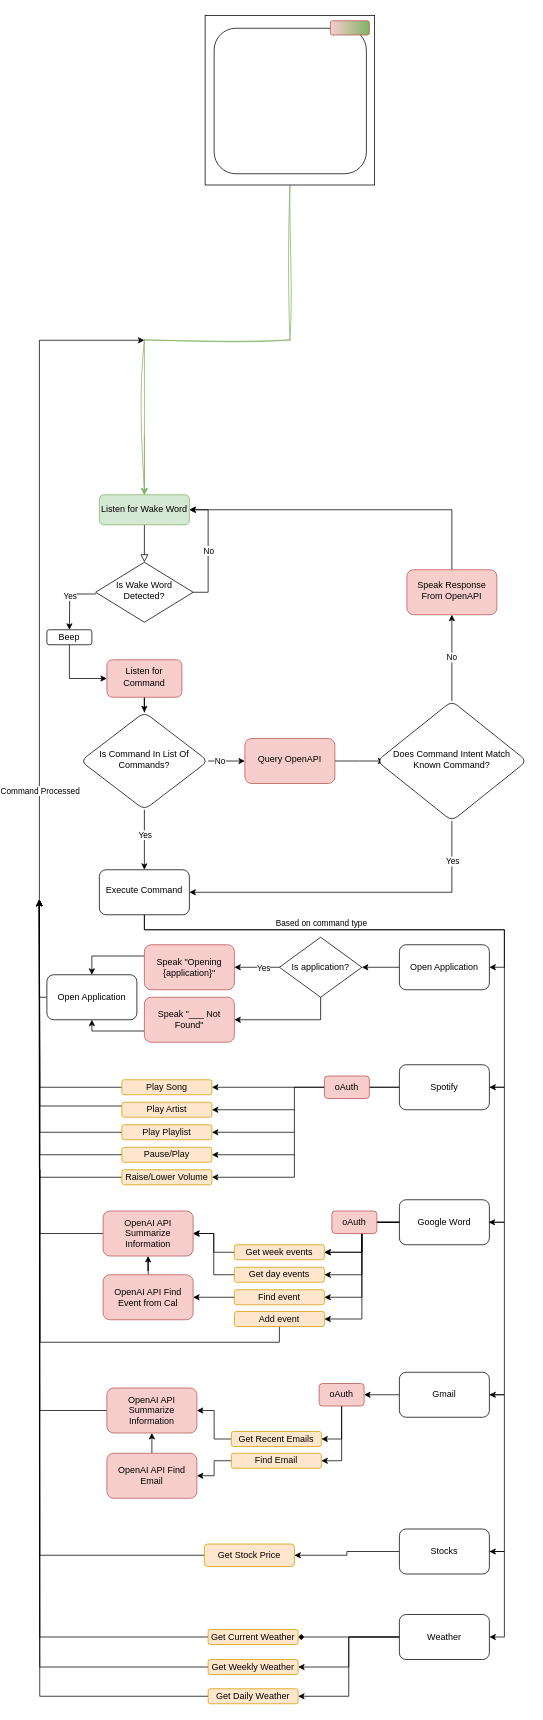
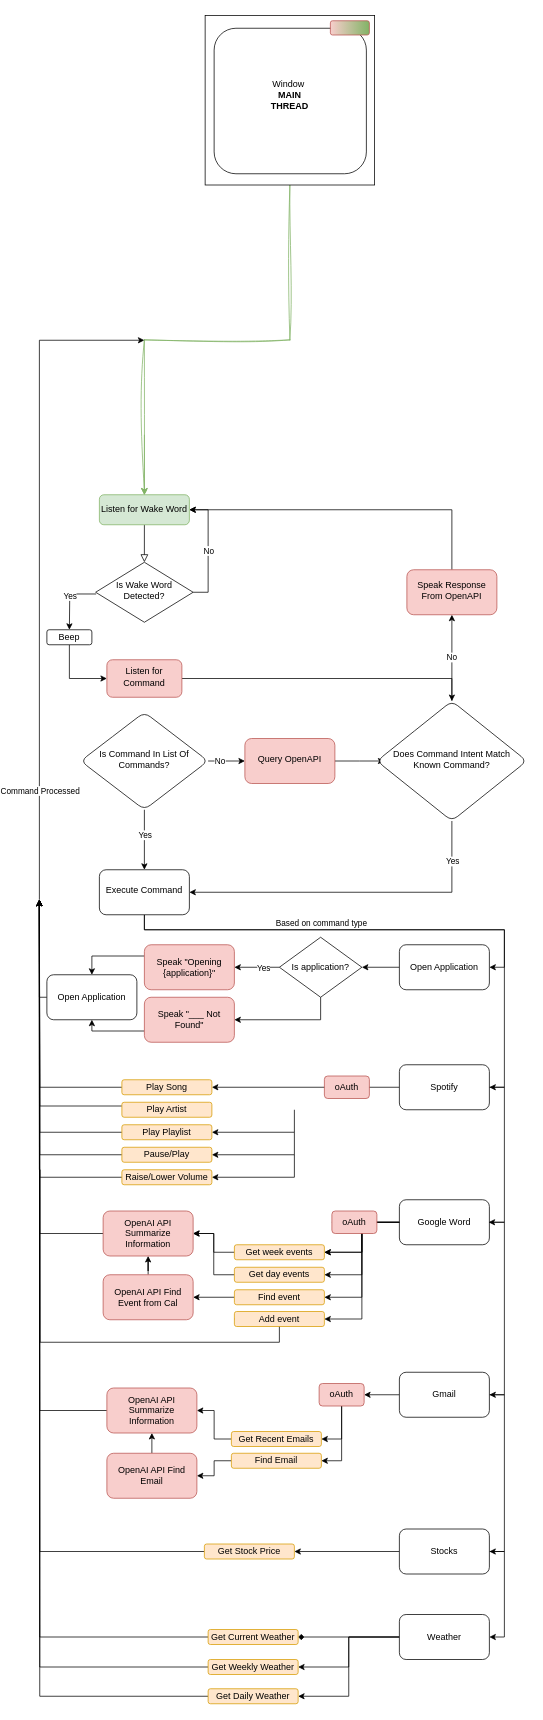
node "Window MAIN THREAD": added
edge "Listen for Command" -> "Is Command In List Of Commands?": now "Listen for Command" -> "Does Command Intent Match Known Command?"
edge "Spotify" -> "Play Artist": removed
node "Get Stock Price": size 90x23 -> 90x15
